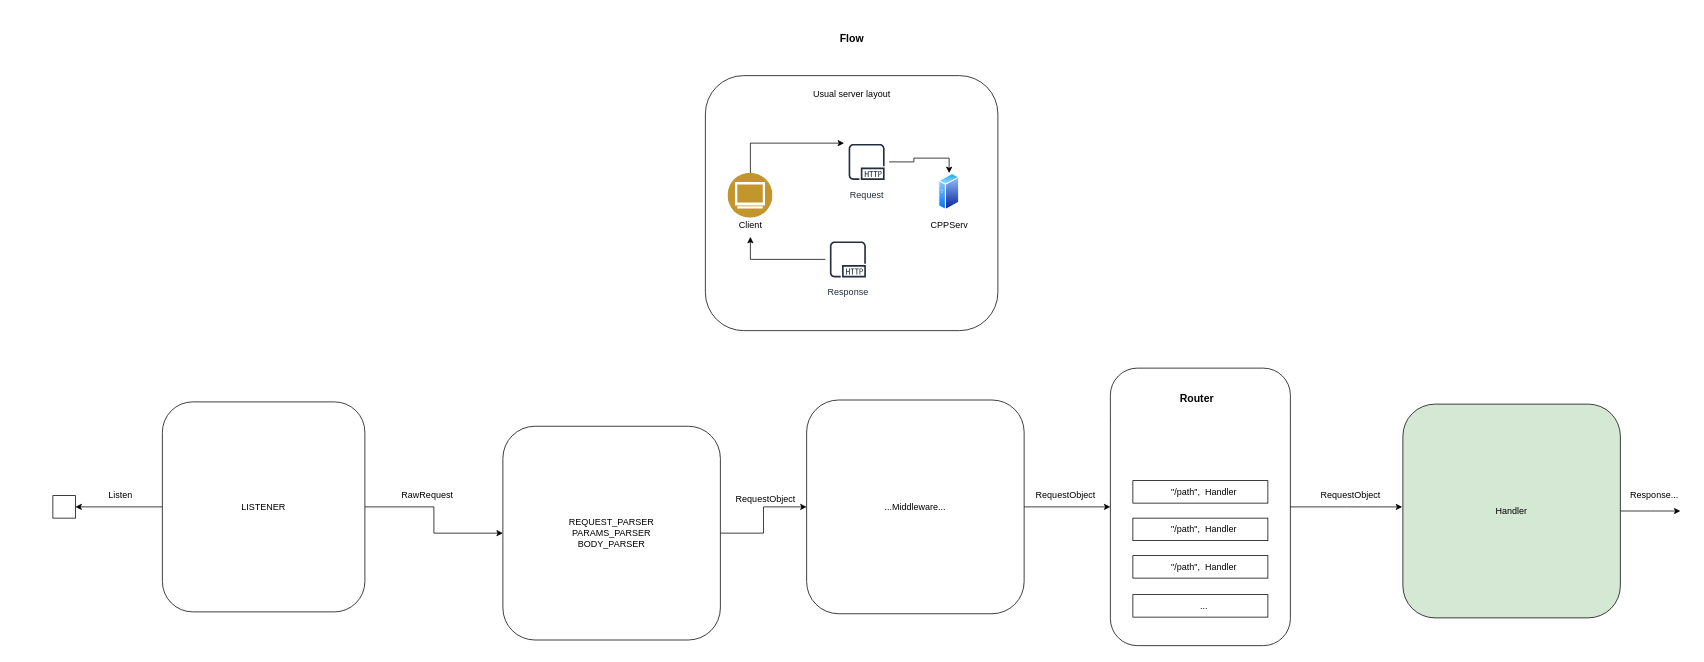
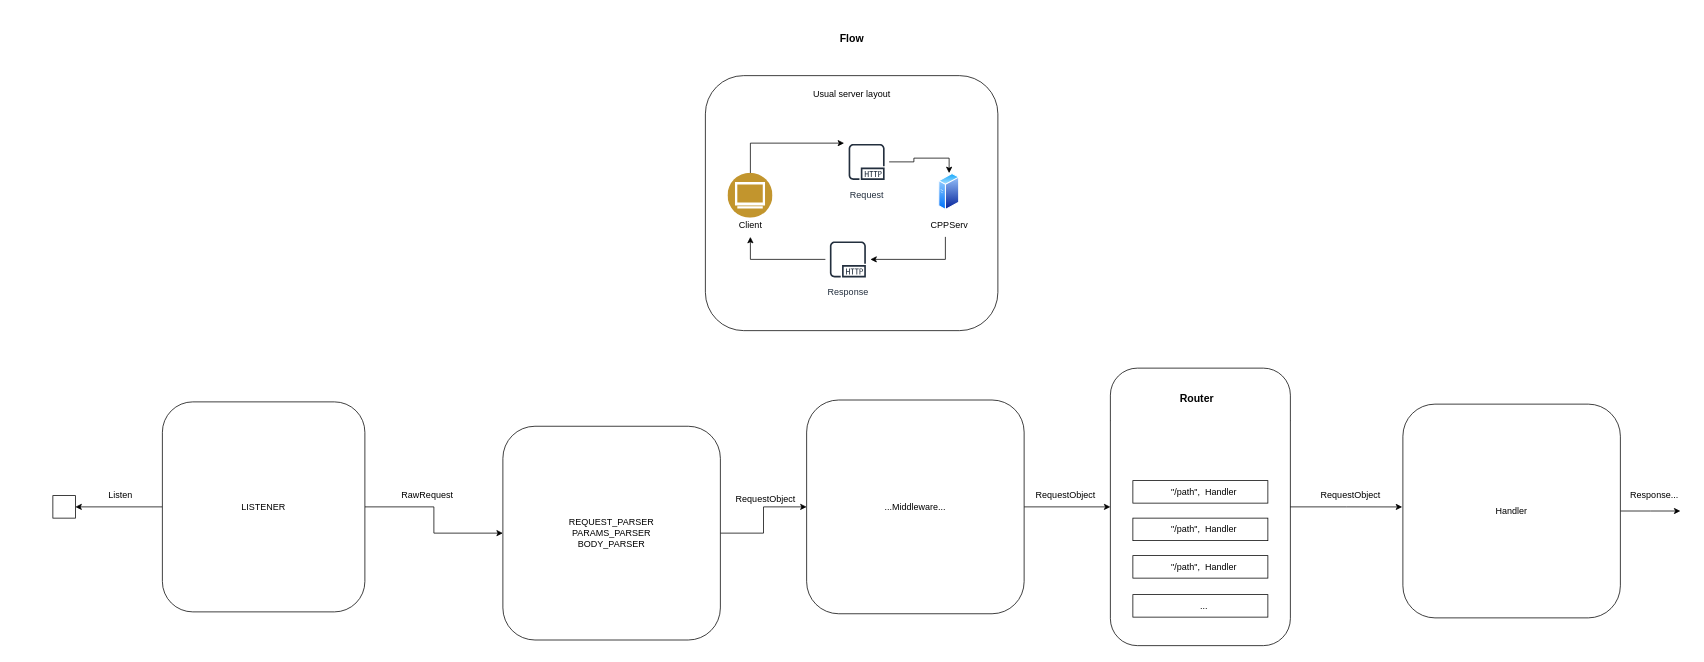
edge "CPPServ" -> "Response": added
node "Handler": fillcolor #d5e8d4 -> #ffffff
